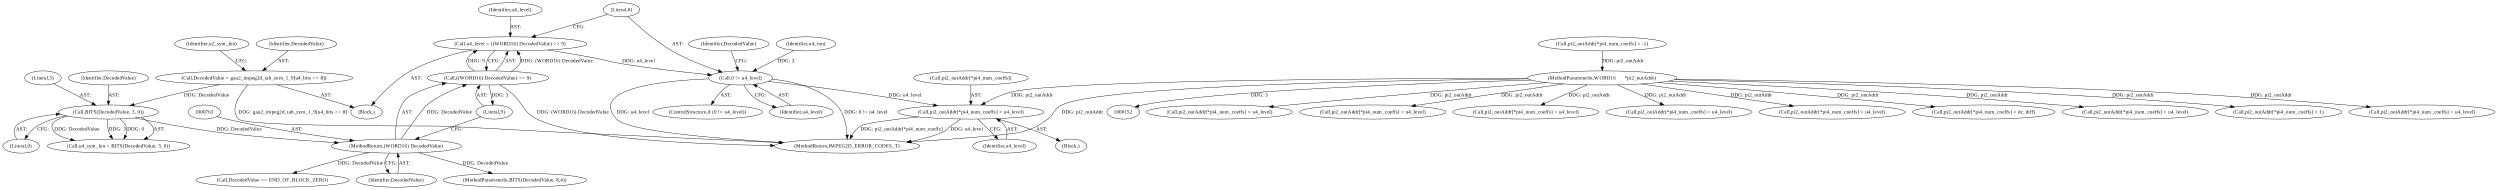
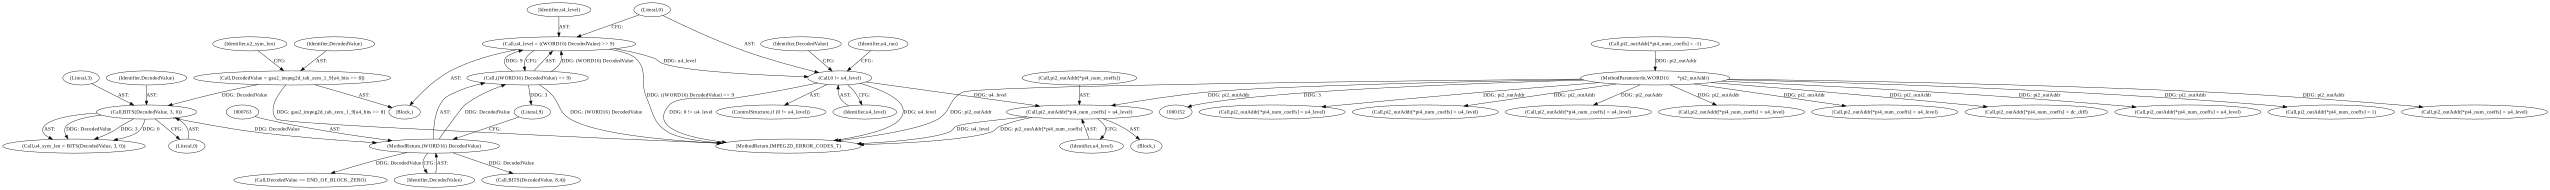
edge "(Identifier,u4_run)" -> "(Call,0 != u4_level)": label "DDG: 3" -> "CFG: "
edge "(Literal,9)" -> "(Call,((WORD16) DecodedValue) >> 9)": removed, label "AST:"
edge "(Call,u4_level = ((WORD16) DecodedValue) >> 9)" -> "(MethodReturn,IMPEG2D_ERROR_CODES_T)": added, label "DDG: ((WORD16) DecodedValue) >> 9"
node "(MethodParameterIn,BITS(DecodedValue, 8,4))": label "(MethodParameterIn,BITS(DecodedValue, 8,4))" -> "(Call,BITS(DecodedValue, 8,4))"
